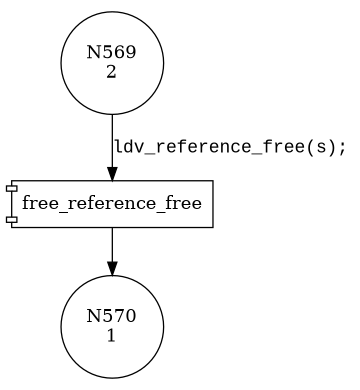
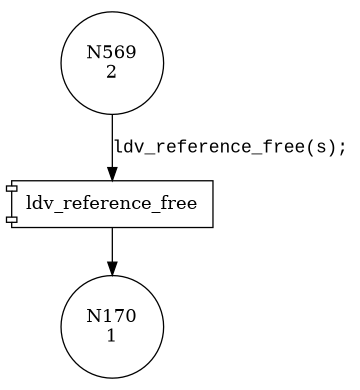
node "free_reference_free": label "free_reference_free" -> "ldv_reference_free"
node "N570 1": label "N570 1" -> "N170 1"
